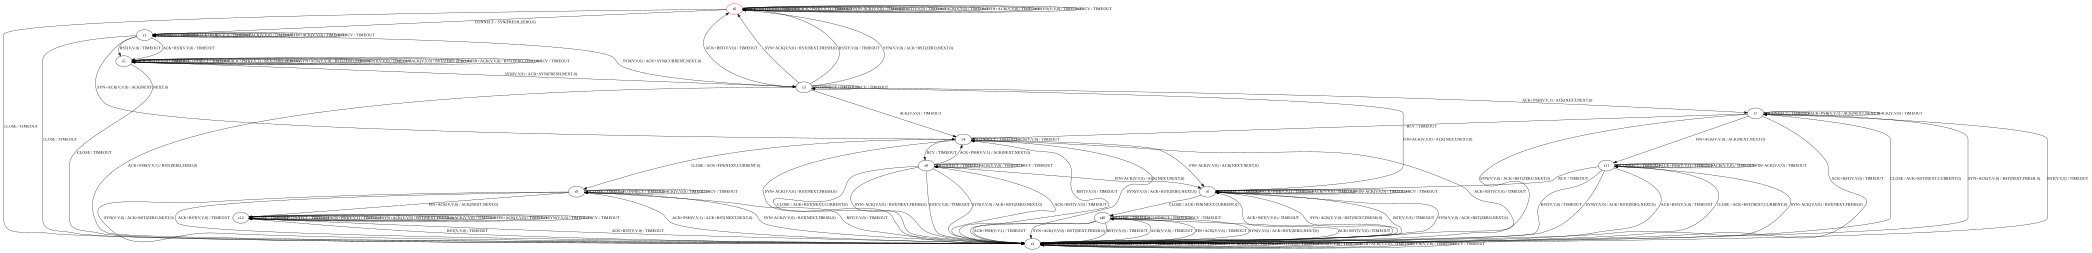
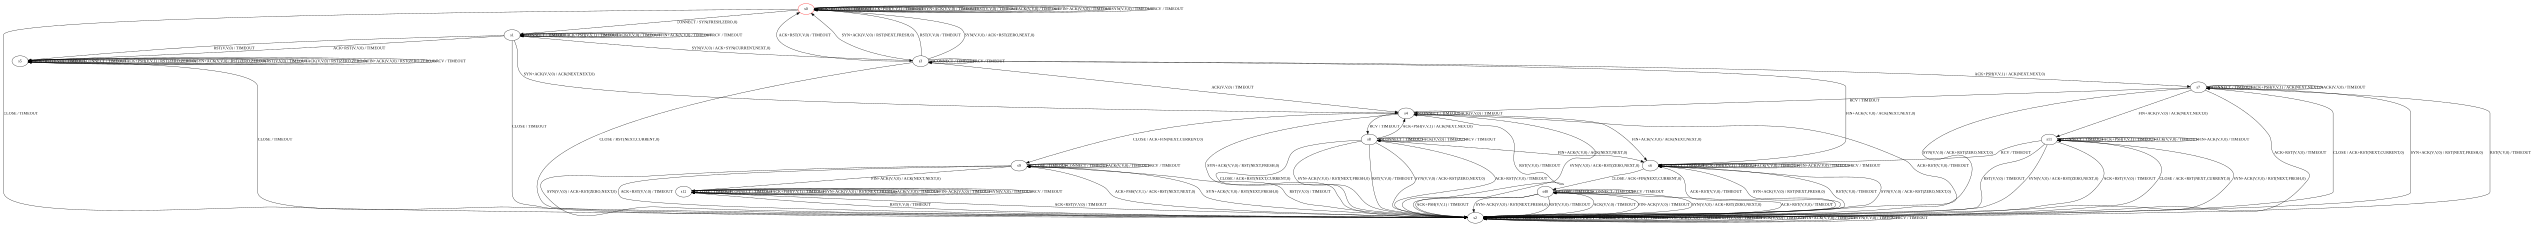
edge "s5" -> "s3": removed, label "SYN(V,V,0) / ACK+SYN(FRESH,NEXT,0)"
edge "s3" -> "s2": label "ACK+PSH(V,V,1) / RST(ZERO,ZERO,0)" -> "CLOSE / RST(NEXT,CURRENT,0)"
